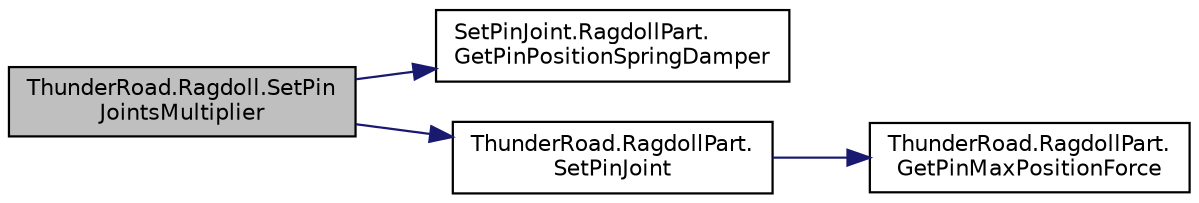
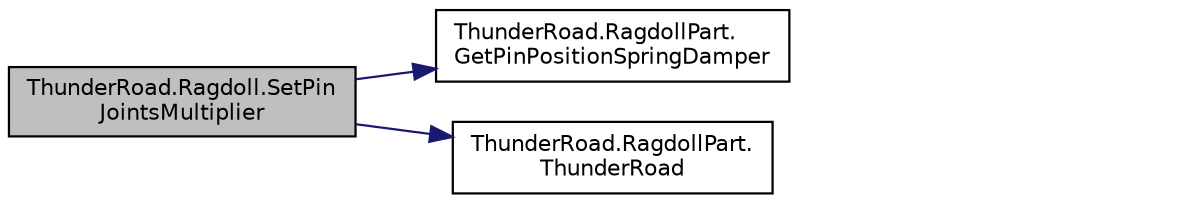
node "SetPinJoint.RagdollPart. GetPinPositionSpringDamper": label "SetPinJoint.RagdollPart. GetPinPositionSpringDamper" -> "ThunderRoad.RagdollPart. GetPinPositionSpringDamper"
node "ThunderRoad.RagdollPart. SetPinJoint": label "ThunderRoad.RagdollPart. SetPinJoint" -> "ThunderRoad.RagdollPart. ThunderRoad"
node "ThunderRoad.RagdollPart. GetPinMaxPositionForce": removed
